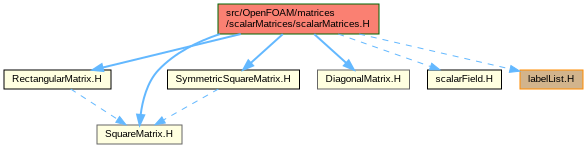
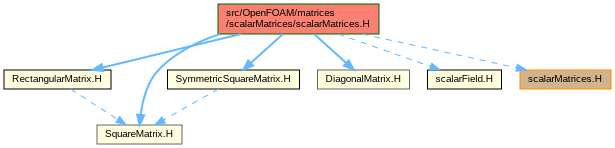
node "labelList.H": label "labelList.H" -> "scalarMatrices.H"
